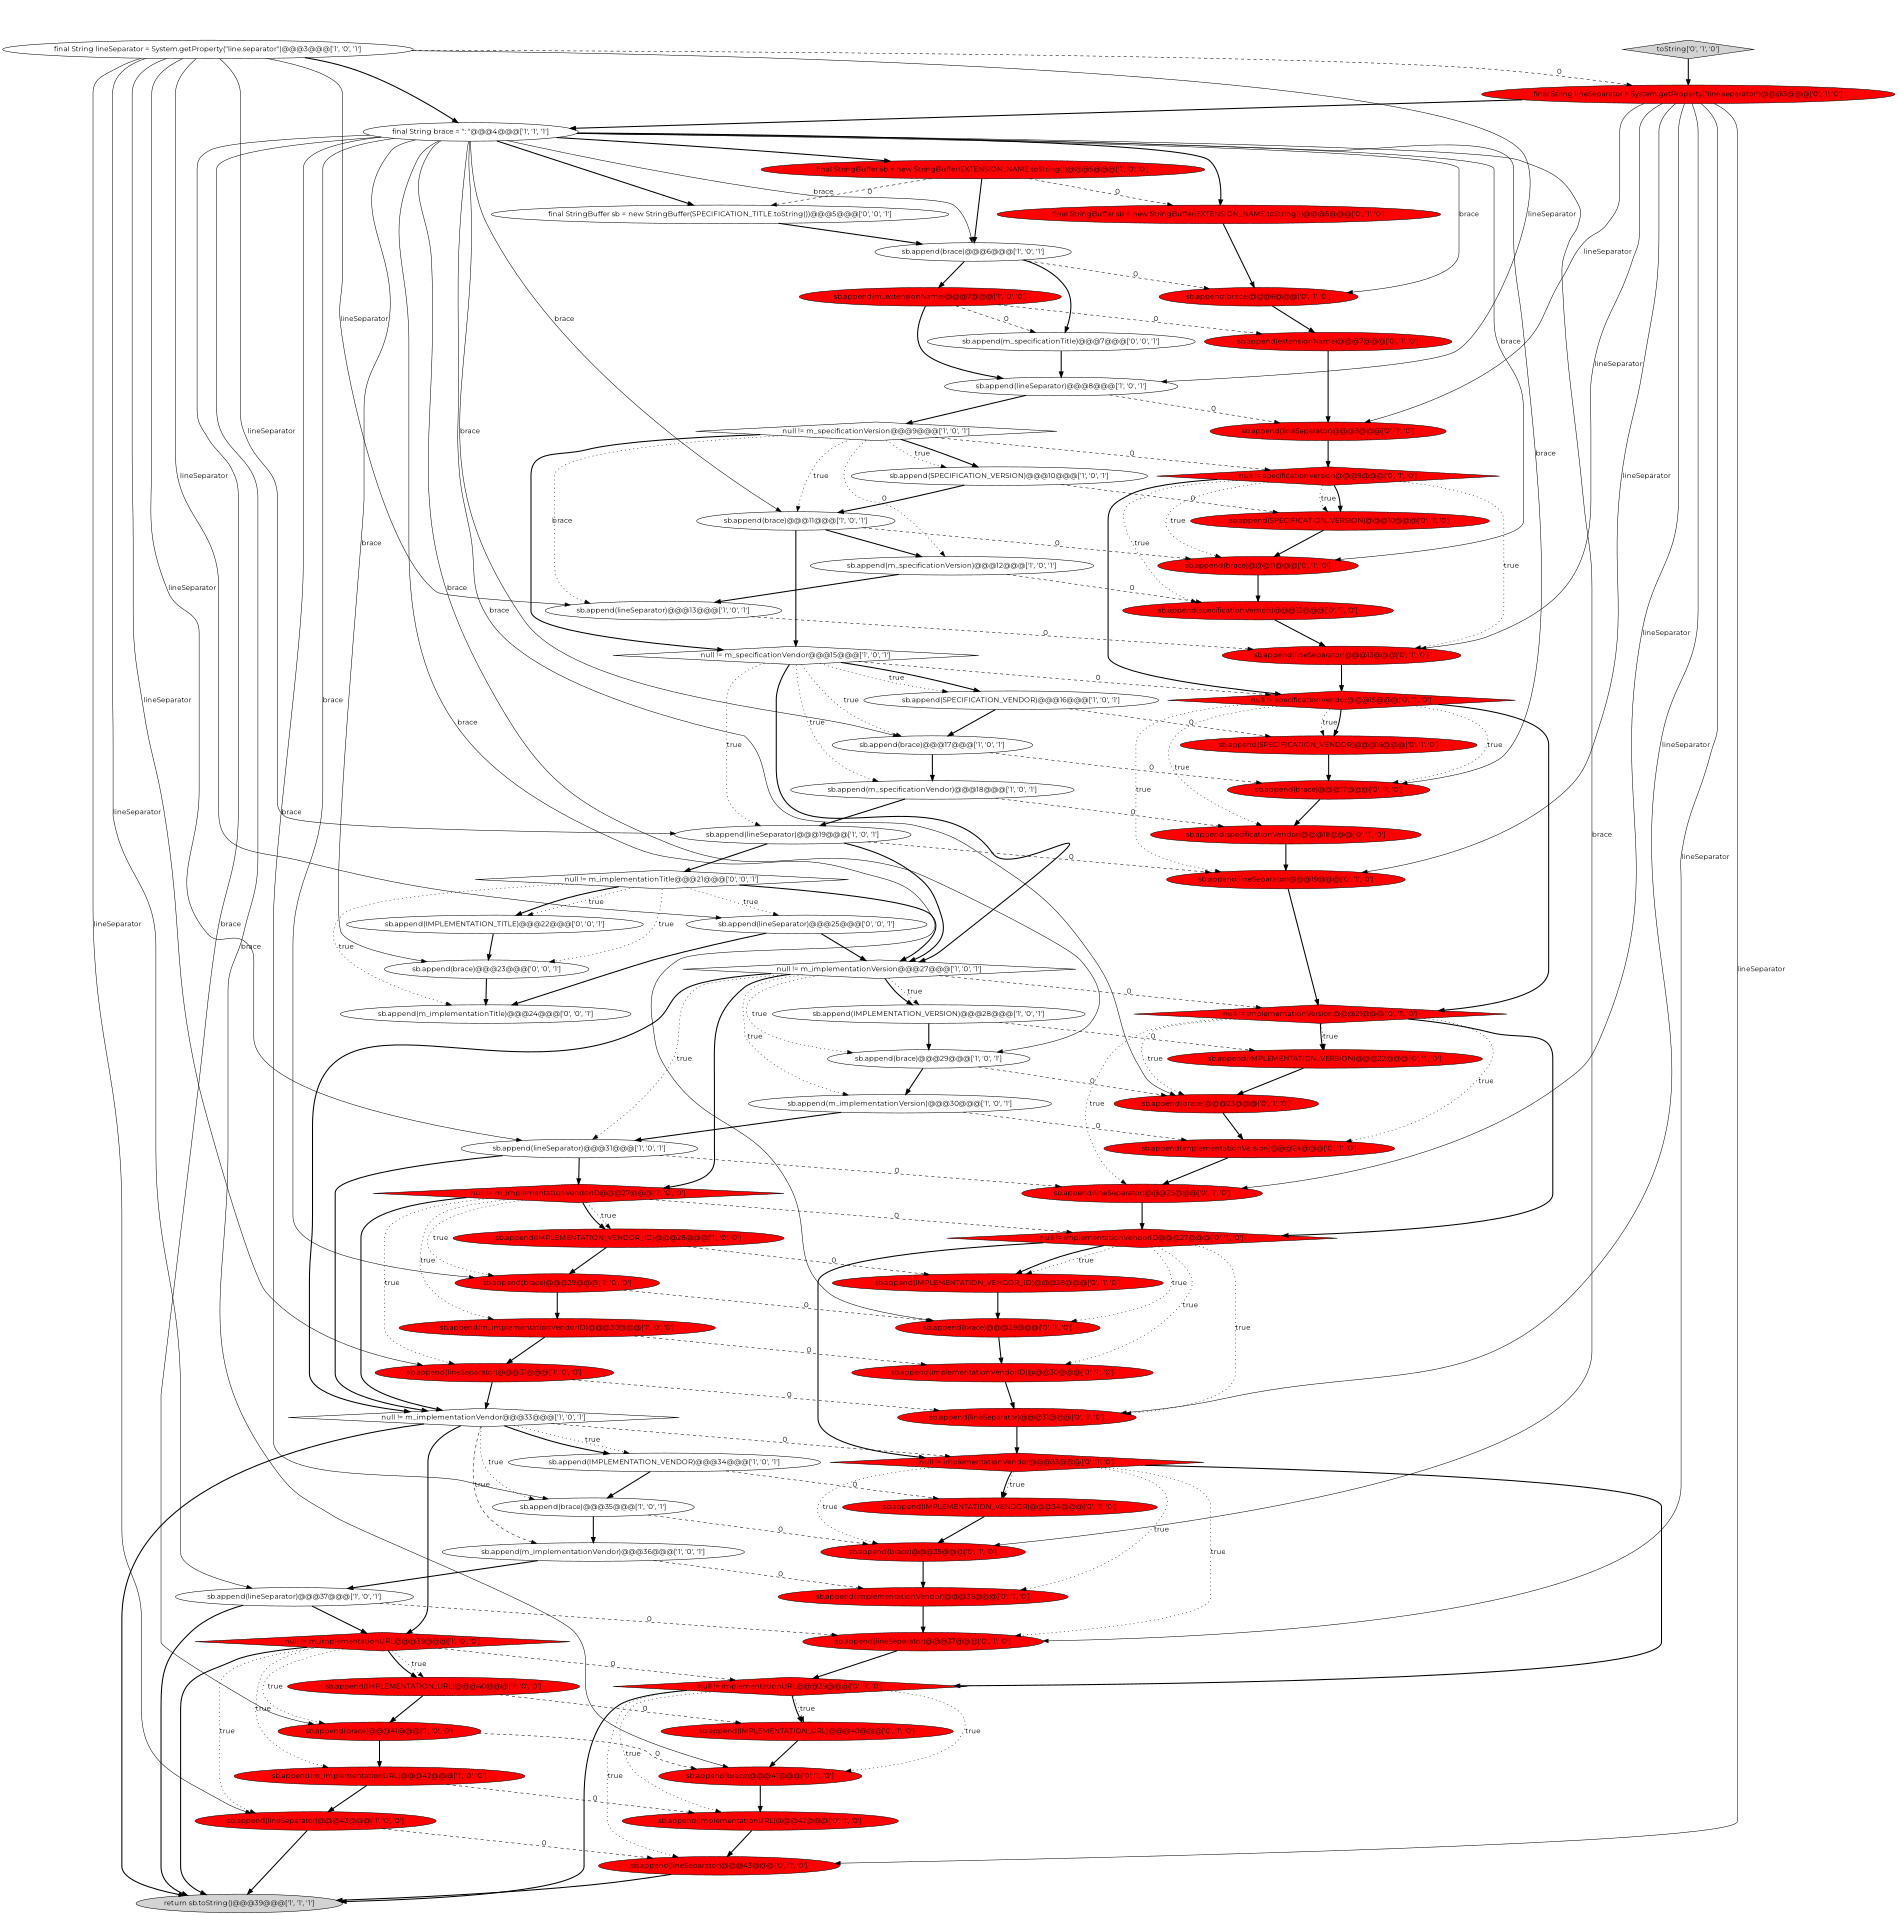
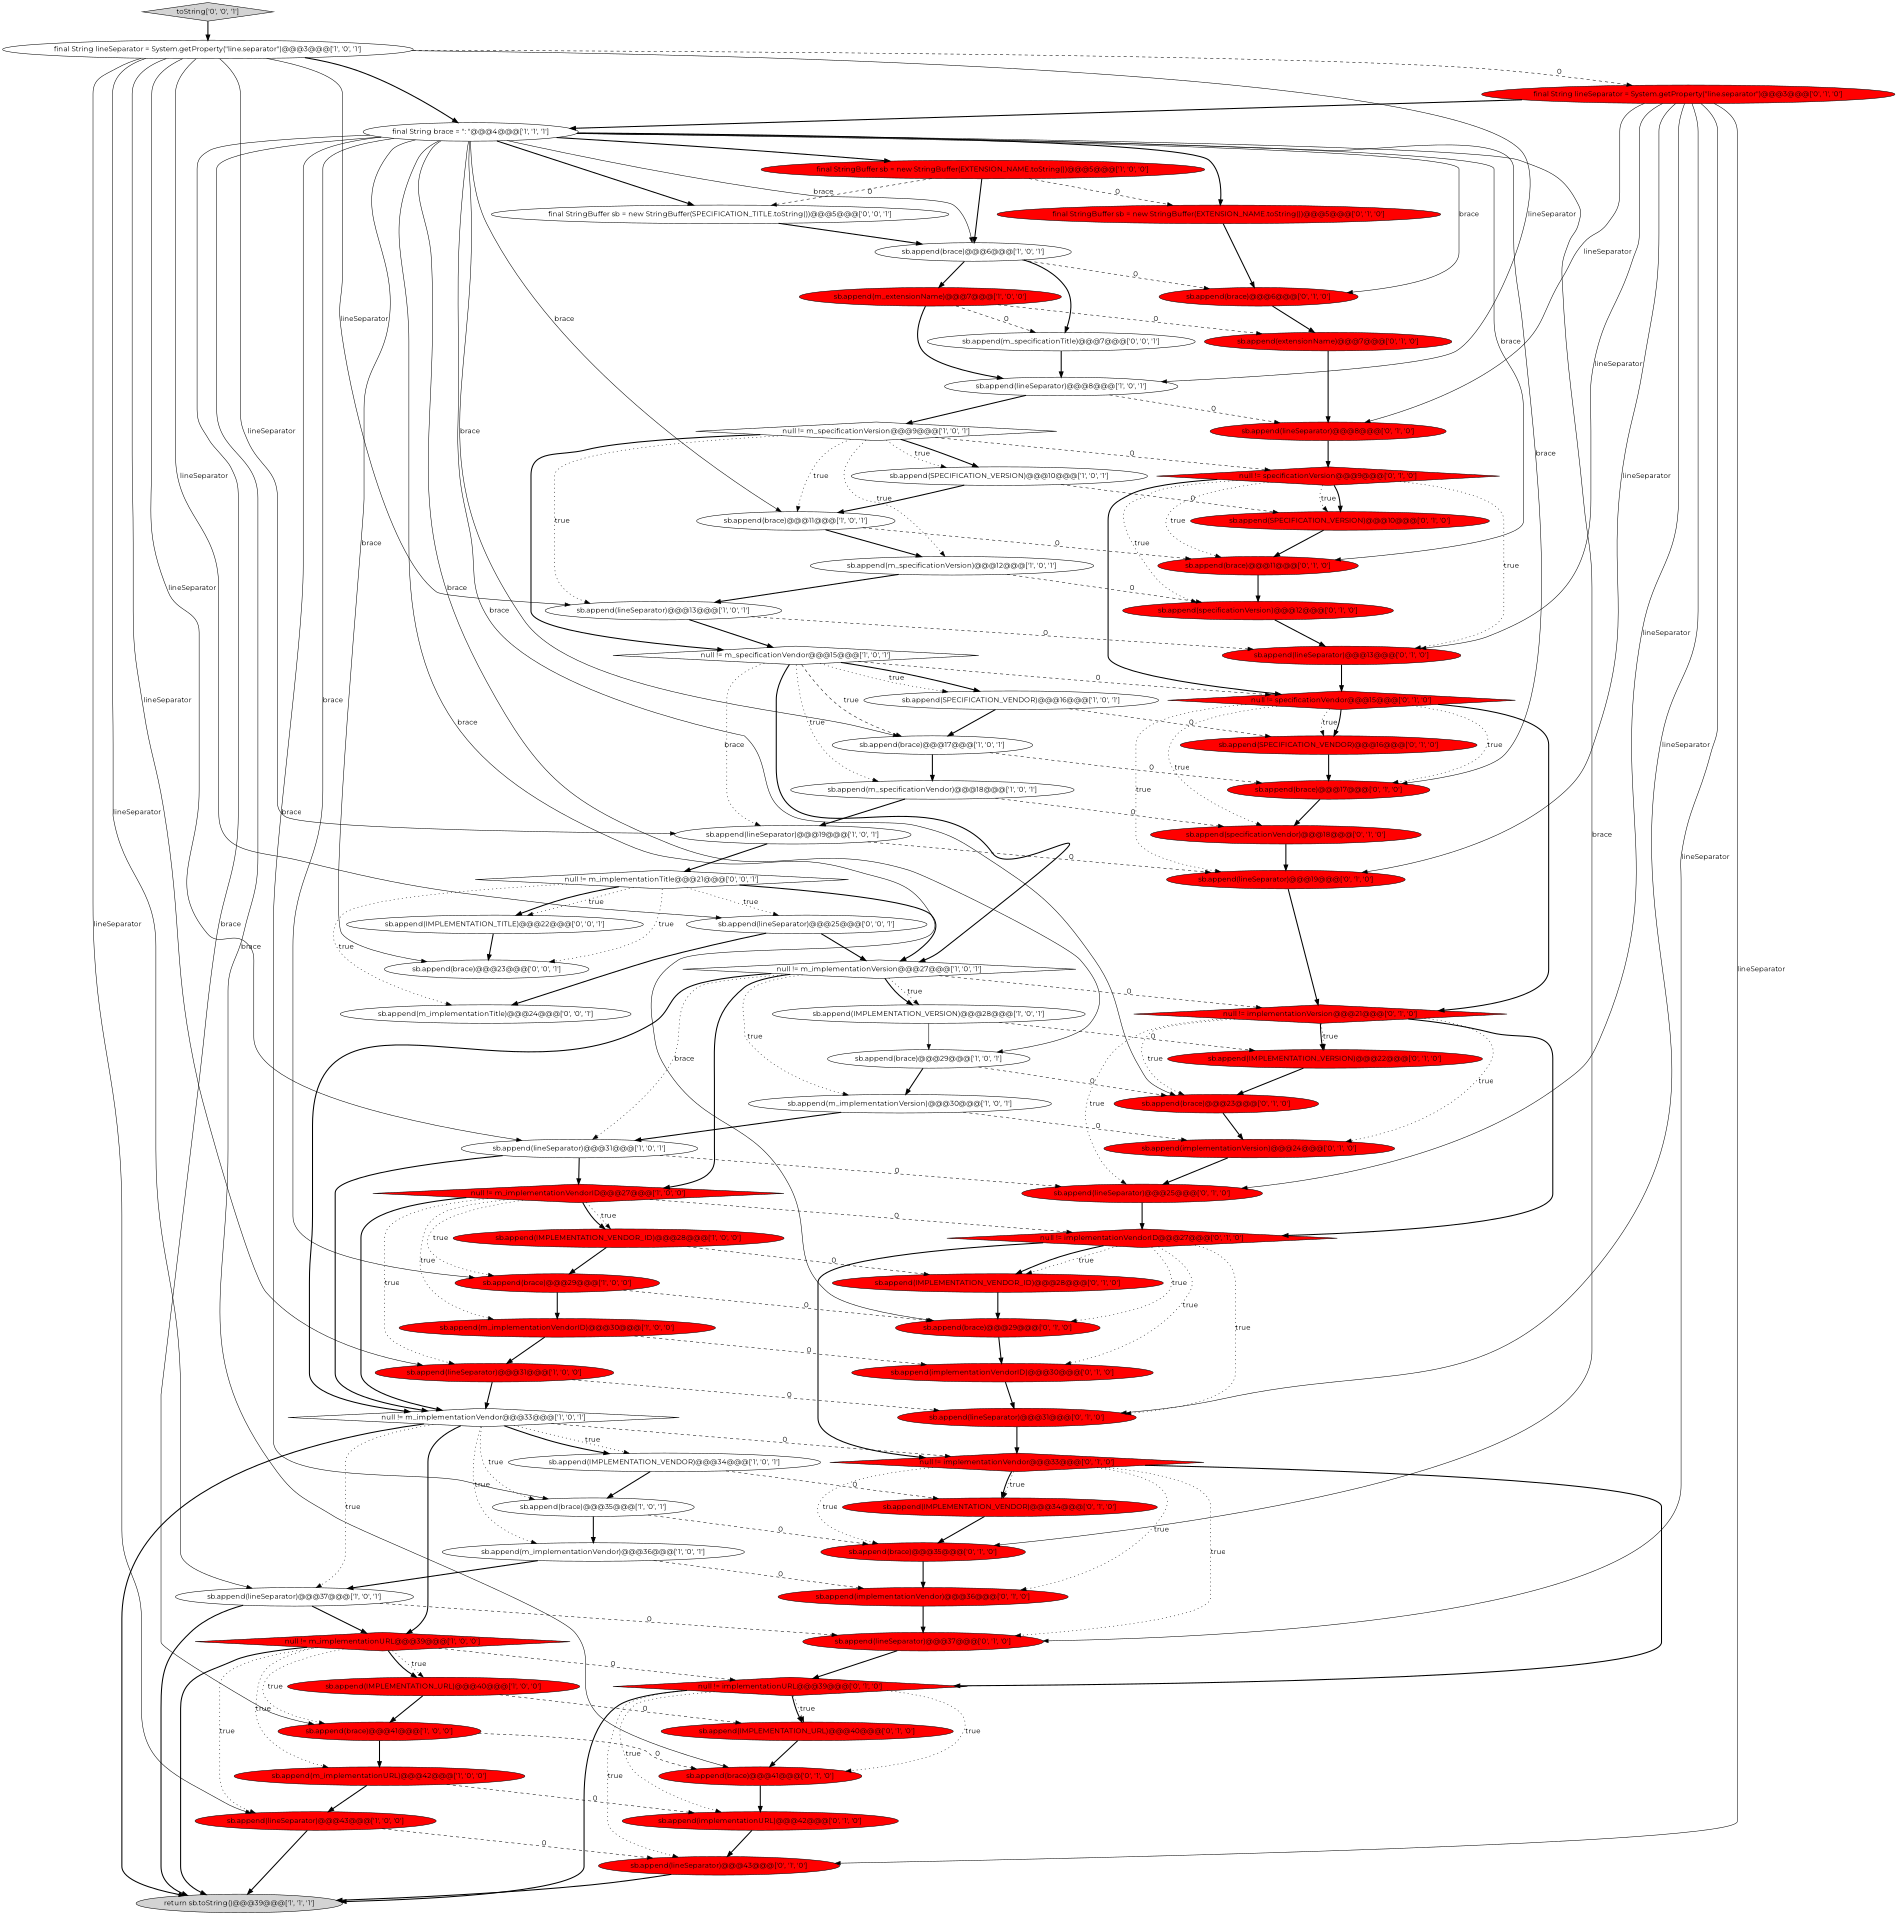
node "toString['0', '0', '1']": added
node "toString['0', '1', '0']": removed
edge "null != m_specificationVersion@@@9@@@['1', '0', '1']" -> "sb.append(m_specificationVersion)@@@12@@@['1', '0', '1']": label "0" -> "true"
edge "null != m_specificationVersion@@@9@@@['1', '0', '1']" -> "sb.append(lineSeparator)@@@13@@@['1', '0', '1']": label "brace" -> "true"
edge "sb.append(brace)@@@11@@@['1', '0', '1']" -> "null != m_specificationVendor@@@15@@@['1', '0', '1']": now "sb.append(lineSeparator)@@@13@@@['1', '0', '1']" -> "null != m_specificationVendor@@@15@@@['1', '0', '1']"
edge "null != m_specificationVendor@@@15@@@['1', '0', '1']" -> "sb.append(brace)@@@17@@@['1', '0', '1']": style dotted -> dashed
edge "null != m_specificationVendor@@@15@@@['1', '0', '1']" -> "sb.append(lineSeparator)@@@19@@@['1', '0', '1']": label "true" -> "brace"
edge "sb.append(lineSeparator)@@@19@@@['1', '0', '1']" -> "null != m_implementationVersion@@@27@@@['1', '0', '1']": removed
edge "sb.append(brace)@@@23@@@['0', '0', '1']" -> "sb.append(m_implementationTitle)@@@24@@@['0', '0', '1']": removed
edge "null != m_implementationVersion@@@27@@@['1', '0', '1']" -> "sb.append(brace)@@@29@@@['1', '0', '1']": removed, label "true"
edge "sb.append(IMPLEMENTATION_VERSION)@@@28@@@['1', '0', '1']" -> "sb.append(brace)@@@29@@@['1', '0', '1']": style bold -> solid
edge "null != m_implementationVersion@@@27@@@['1', '0', '1']" -> "sb.append(lineSeparator)@@@31@@@['1', '0', '1']": label "true" -> "brace"
edge "null != m_implementationVendor@@@33@@@['1', '0', '1']" -> "sb.append(lineSeparator)@@@37@@@['1', '0', '1']": added, label "true"
edge "null != m_implementationVendor@@@33@@@['1', '0', '1']" -> "sb.append(m_implementationVendor)@@@36@@@['1', '0', '1']": style dashed -> dotted
